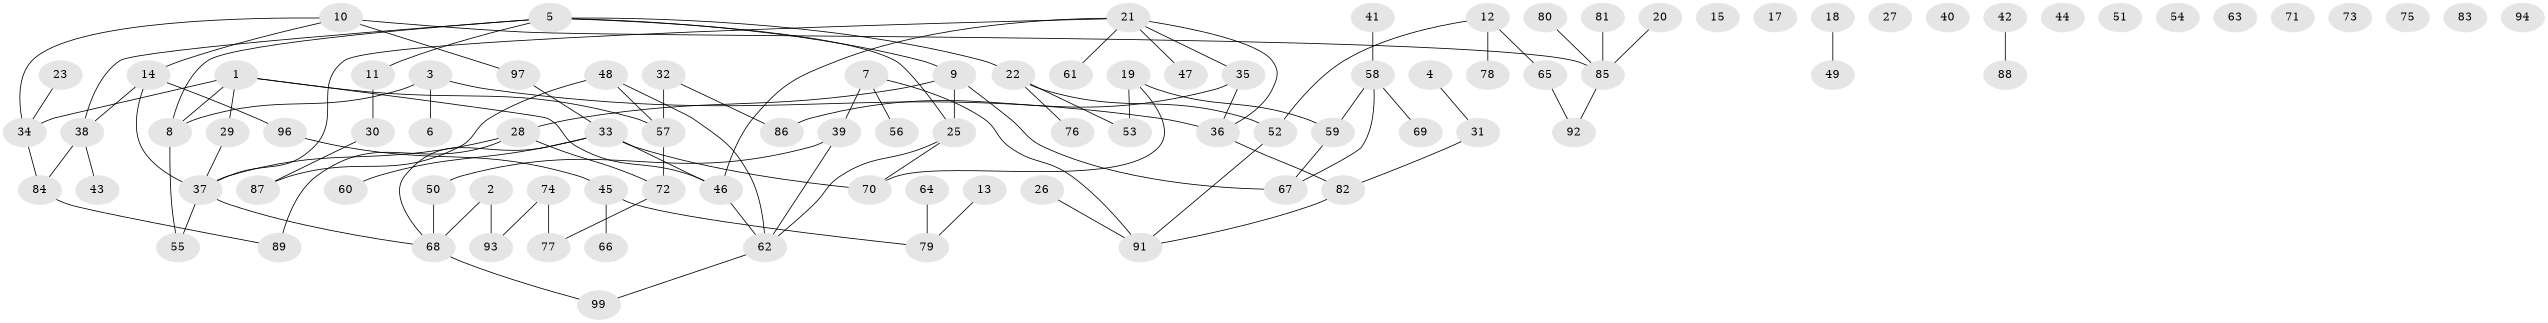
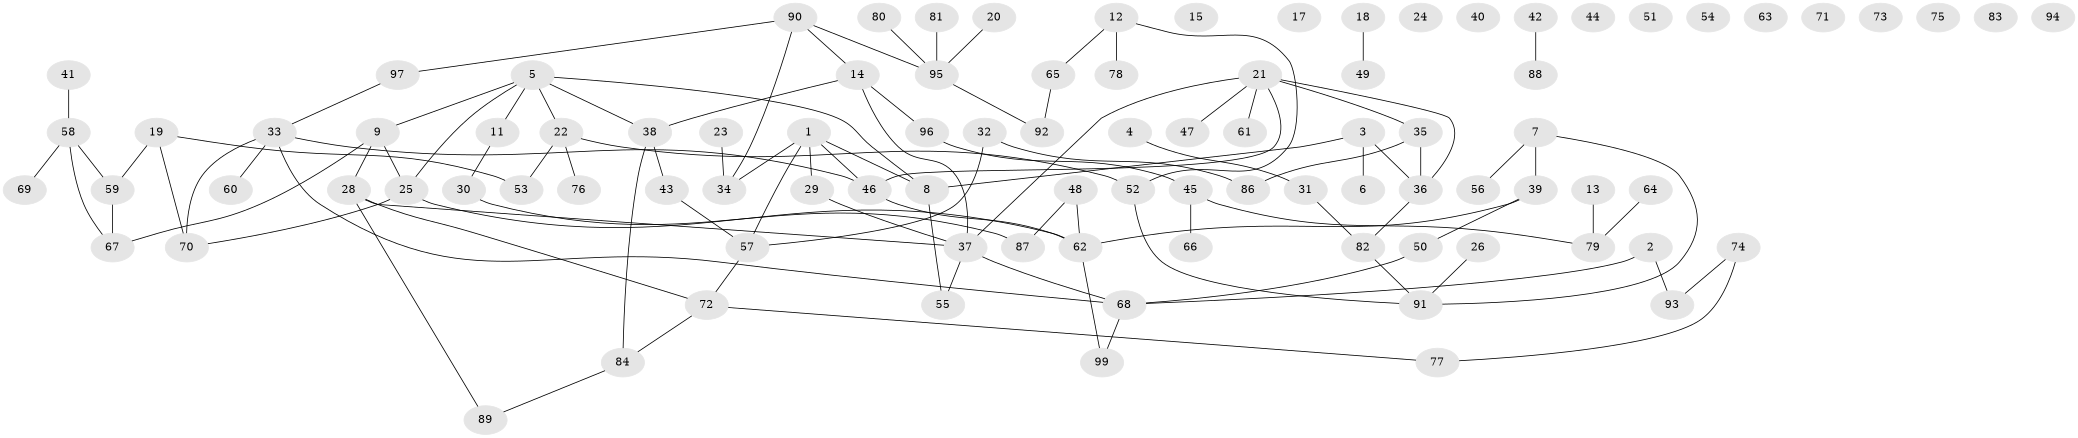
node "10": label "10" -> "90"
node "27": label "27" -> "24"
node "85": label "85" -> "95"
edge "48" -- "57": now "43" -- "57"
edge "34" -- "84": now "72" -- "84"
